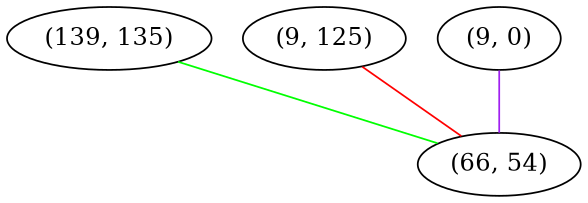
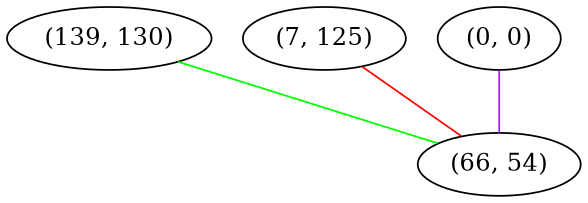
node "(139, 135)": label "(139, 135)" -> "(139, 130)"
node "(9, 125)": label "(9, 125)" -> "(7, 125)"
node "(9, 0)": label "(9, 0)" -> "(0, 0)"
